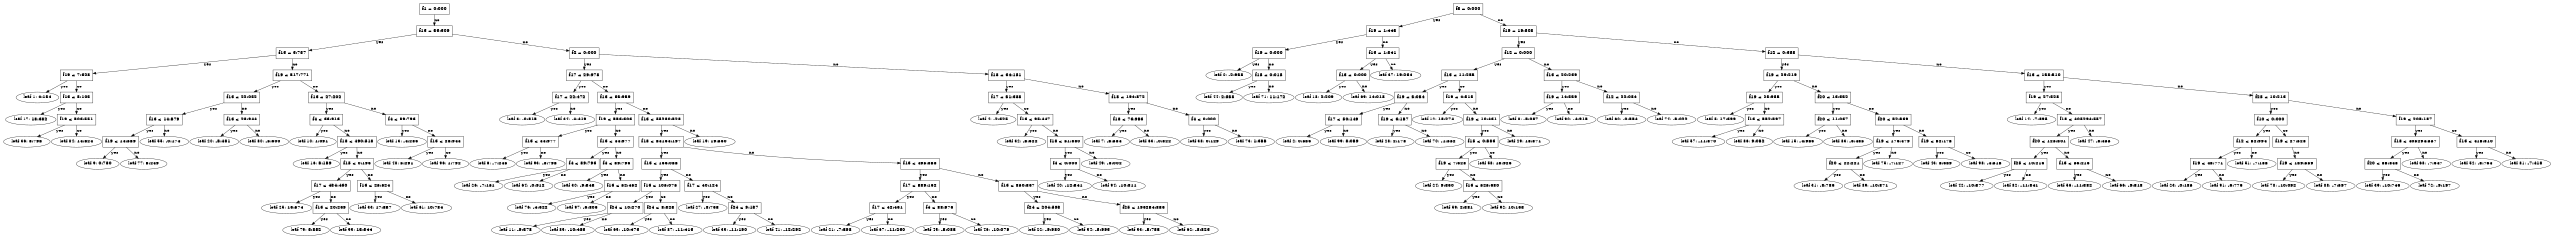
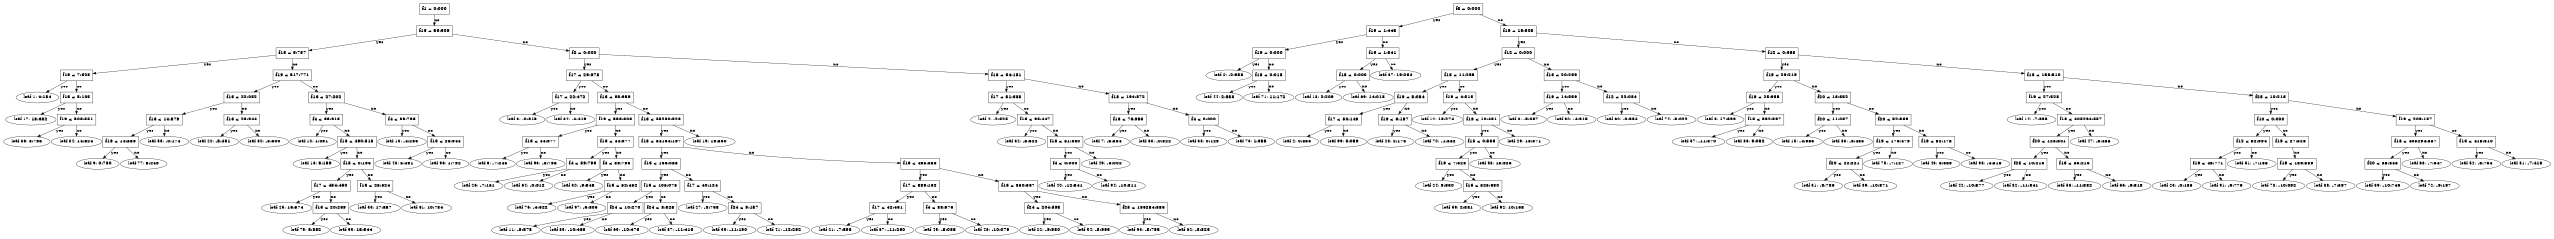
node "leaf 48:": text "5.291" -> "5.491"
